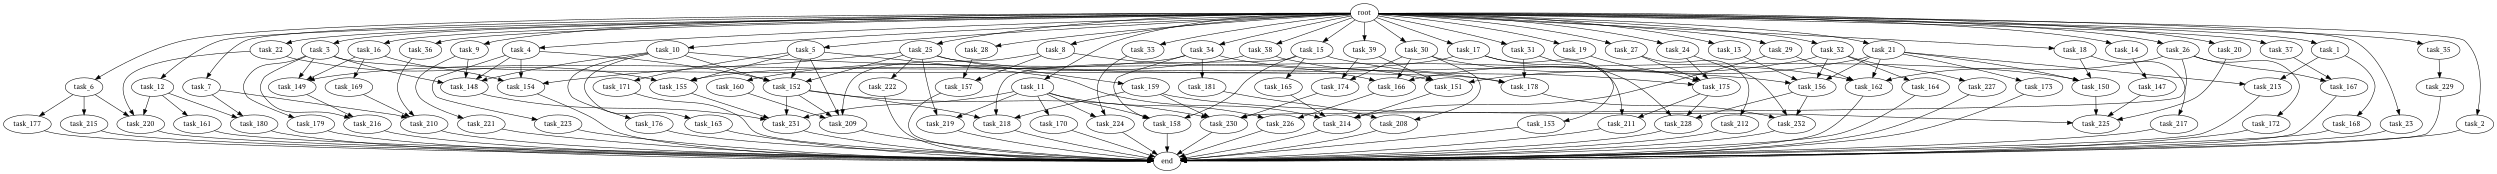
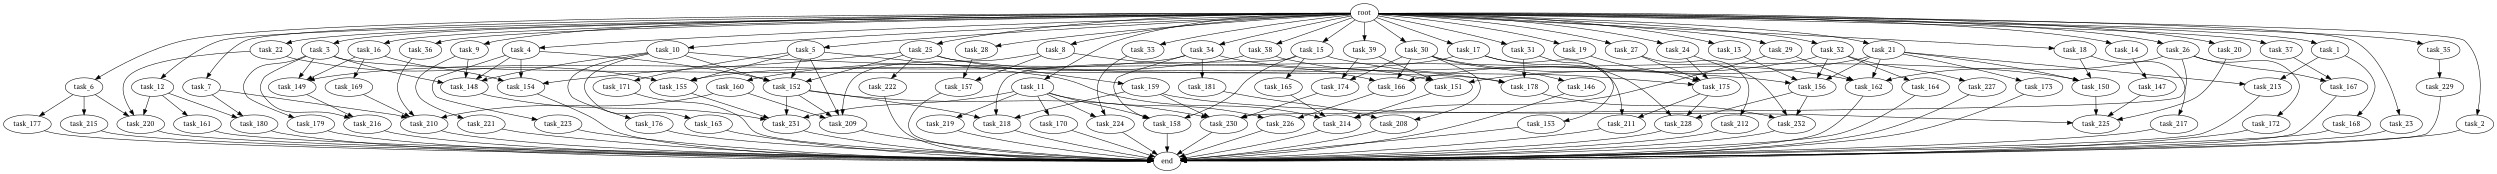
edge "task_25" -> "task_219": removed
node "task_146": added
edge "task_160" -> "task_210": added
